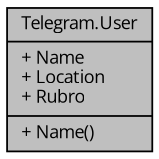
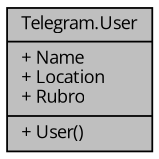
node "Telegram.User": text "+ Name()" -> "+ User()"
